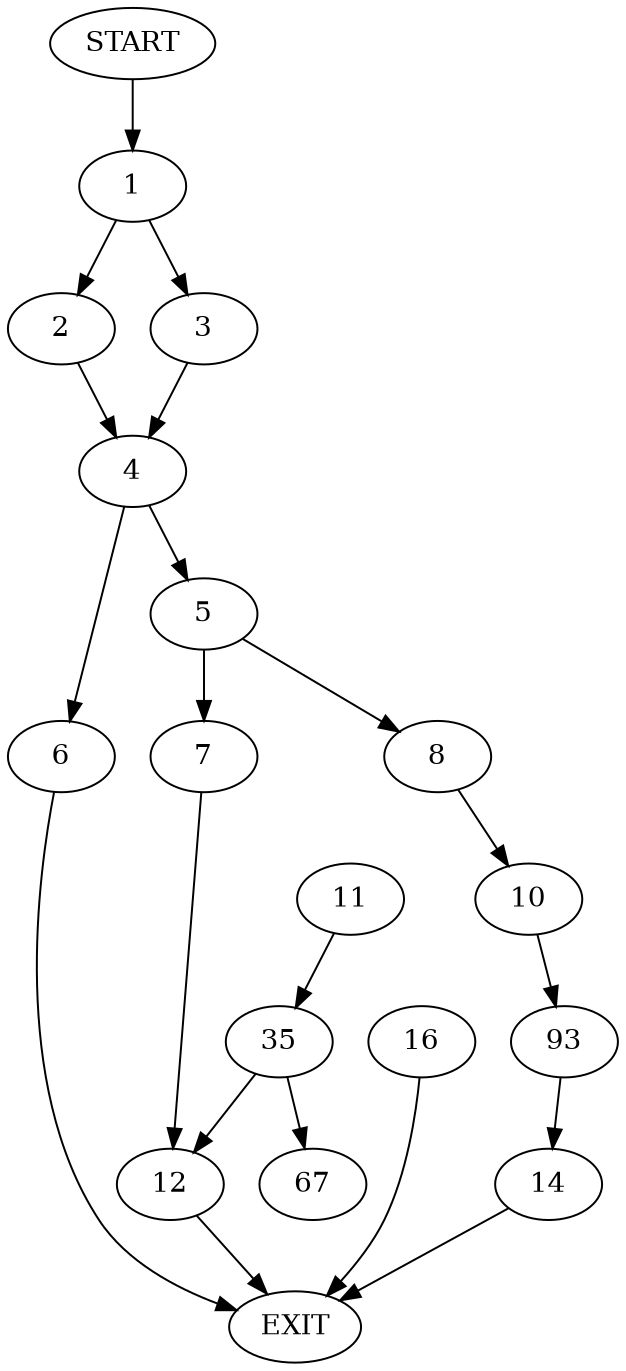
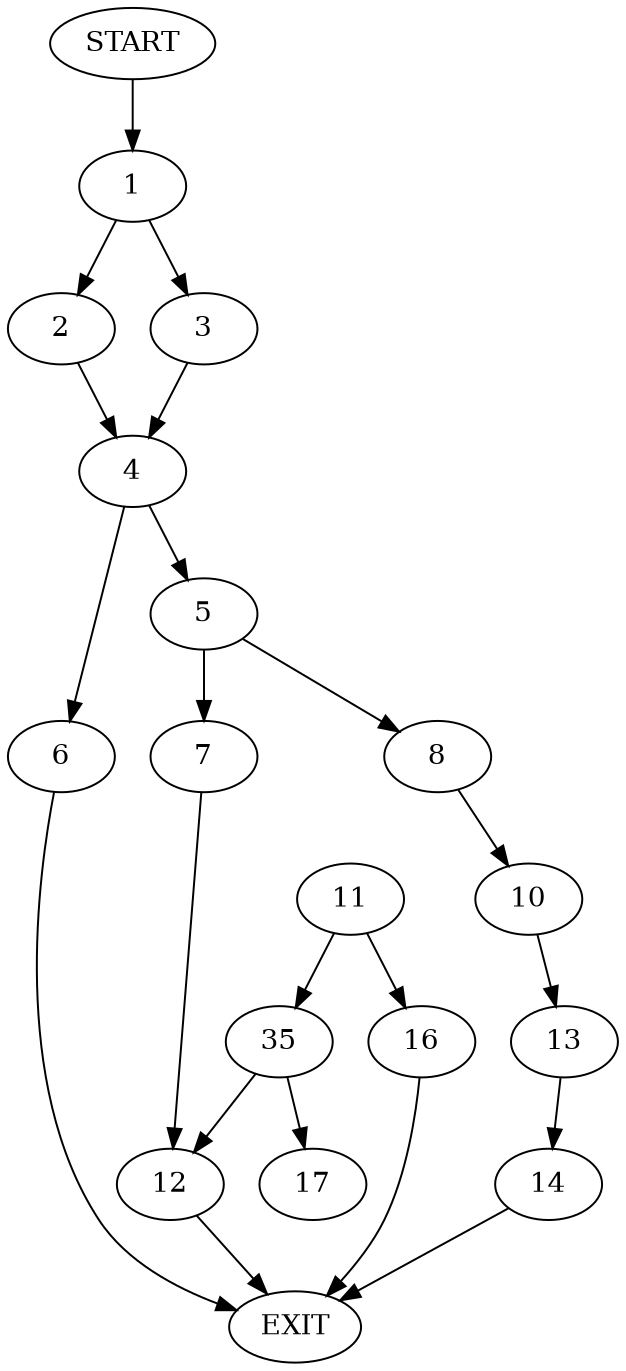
edge "11" -> "16": added
node "93": label "93" -> "13"
node "67": label "67" -> "17"
